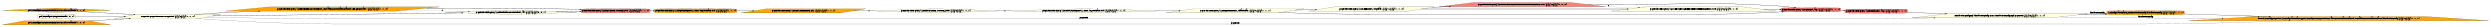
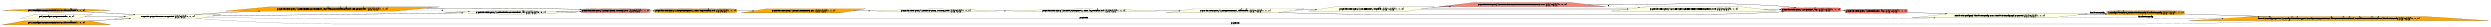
node "getSSLConfigForComponentALL['0', '0', '1']": shape cylinder -> parallelogram
